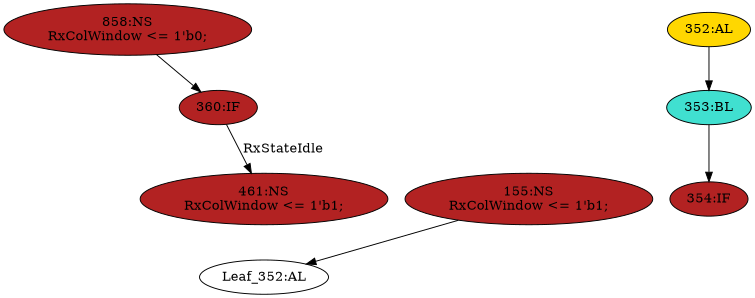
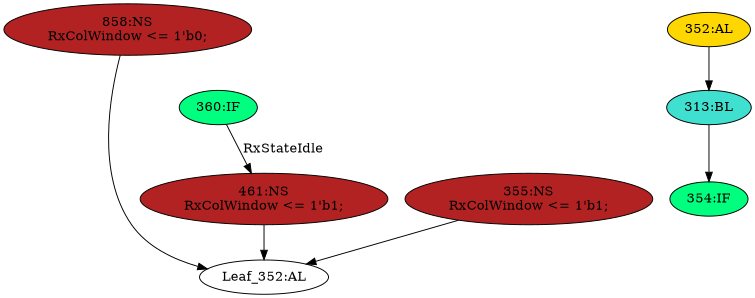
edge "858:NS RxColWindow <= 1'b0;" -> "360:IF": now "858:NS RxColWindow <= 1'b0;" -> "Leaf_352:AL"
node "360:IF": fillcolor firebrick -> springgreen
node "353:BL": label "353:BL" -> "313:BL"
node "155:NS RxColWindow <= 1'b1;": label "155:NS RxColWindow <= 1'b1;" -> "355:NS RxColWindow <= 1'b1;"
node "354:IF": fillcolor firebrick -> springgreen
edge "461:NS RxColWindow <= 1'b1;" -> "Leaf_352:AL": added
